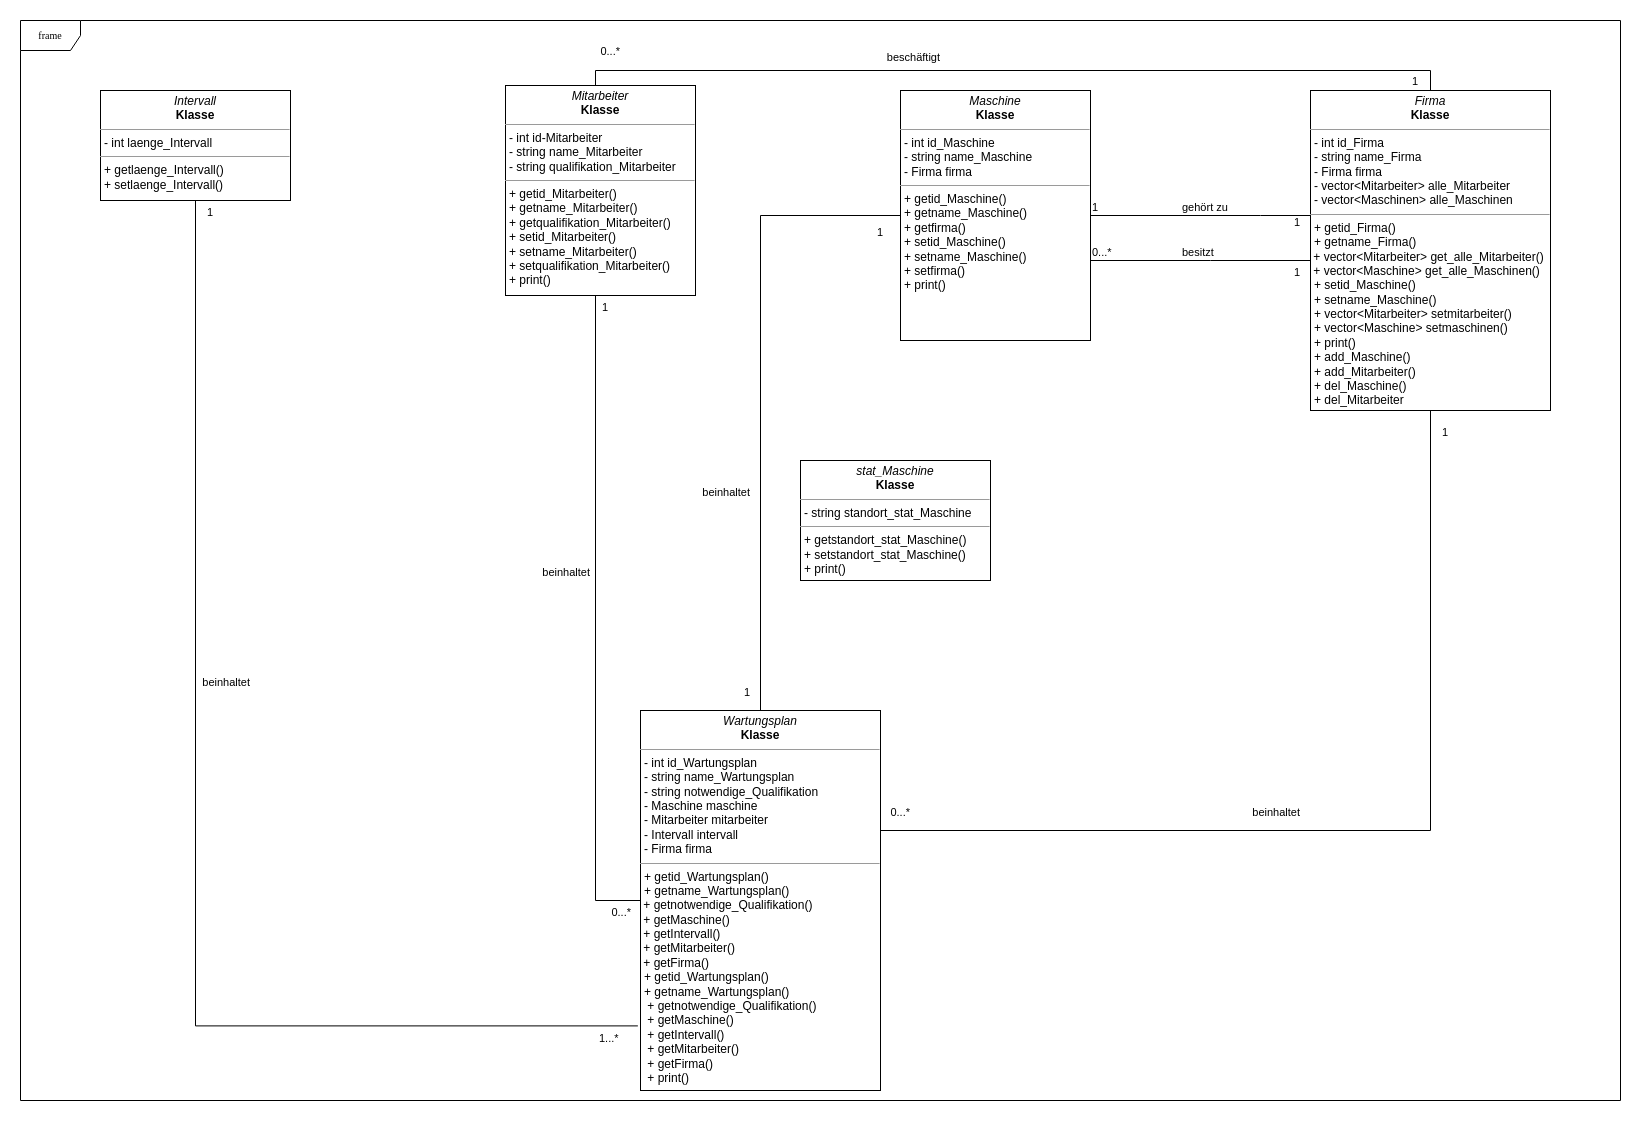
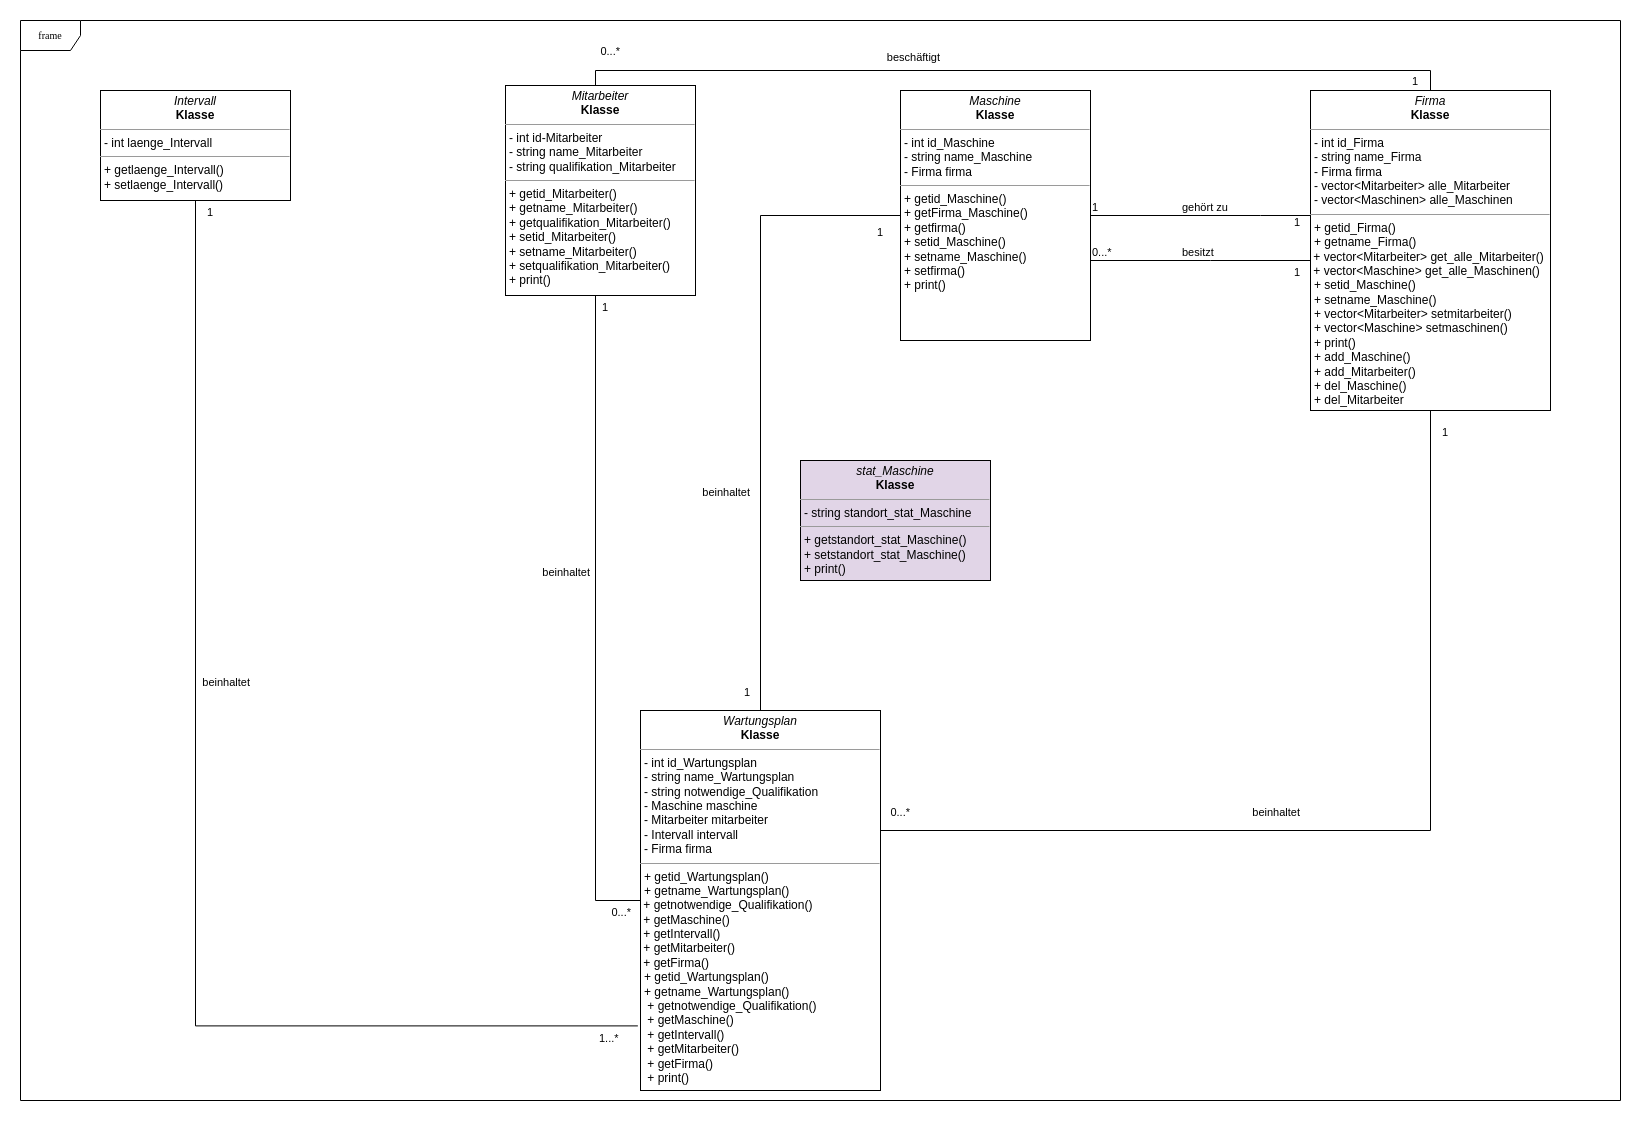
node "Maschine Klasse - int id_Maschine - string name_Maschine - Firma firma + getid_Maschine() + getname_Maschine() + getfirma() + setid_Maschine() + setname_Maschine() + setfirma() + print()": label "Maschine Klasse - int id_Maschine - string name_Maschine - Firma firma + getid_Maschine() + getname_Maschine() + getfirma() + setid_Maschine() + setname_Maschine() + setfirma() + print()" -> "Maschine Klasse - int id_Maschine - string name_Maschine - Firma firma + getid_Maschine() + getFirma_Maschine() + getfirma() + setid_Maschine() + setname_Maschine() + setfirma() + print()"
node "stat_Maschine Klasse - string standort_stat_Maschine + getstandort_stat_Maschine() + setstandort_stat_Maschine() + print()": fillcolor #ffffff -> #e1d5e7
